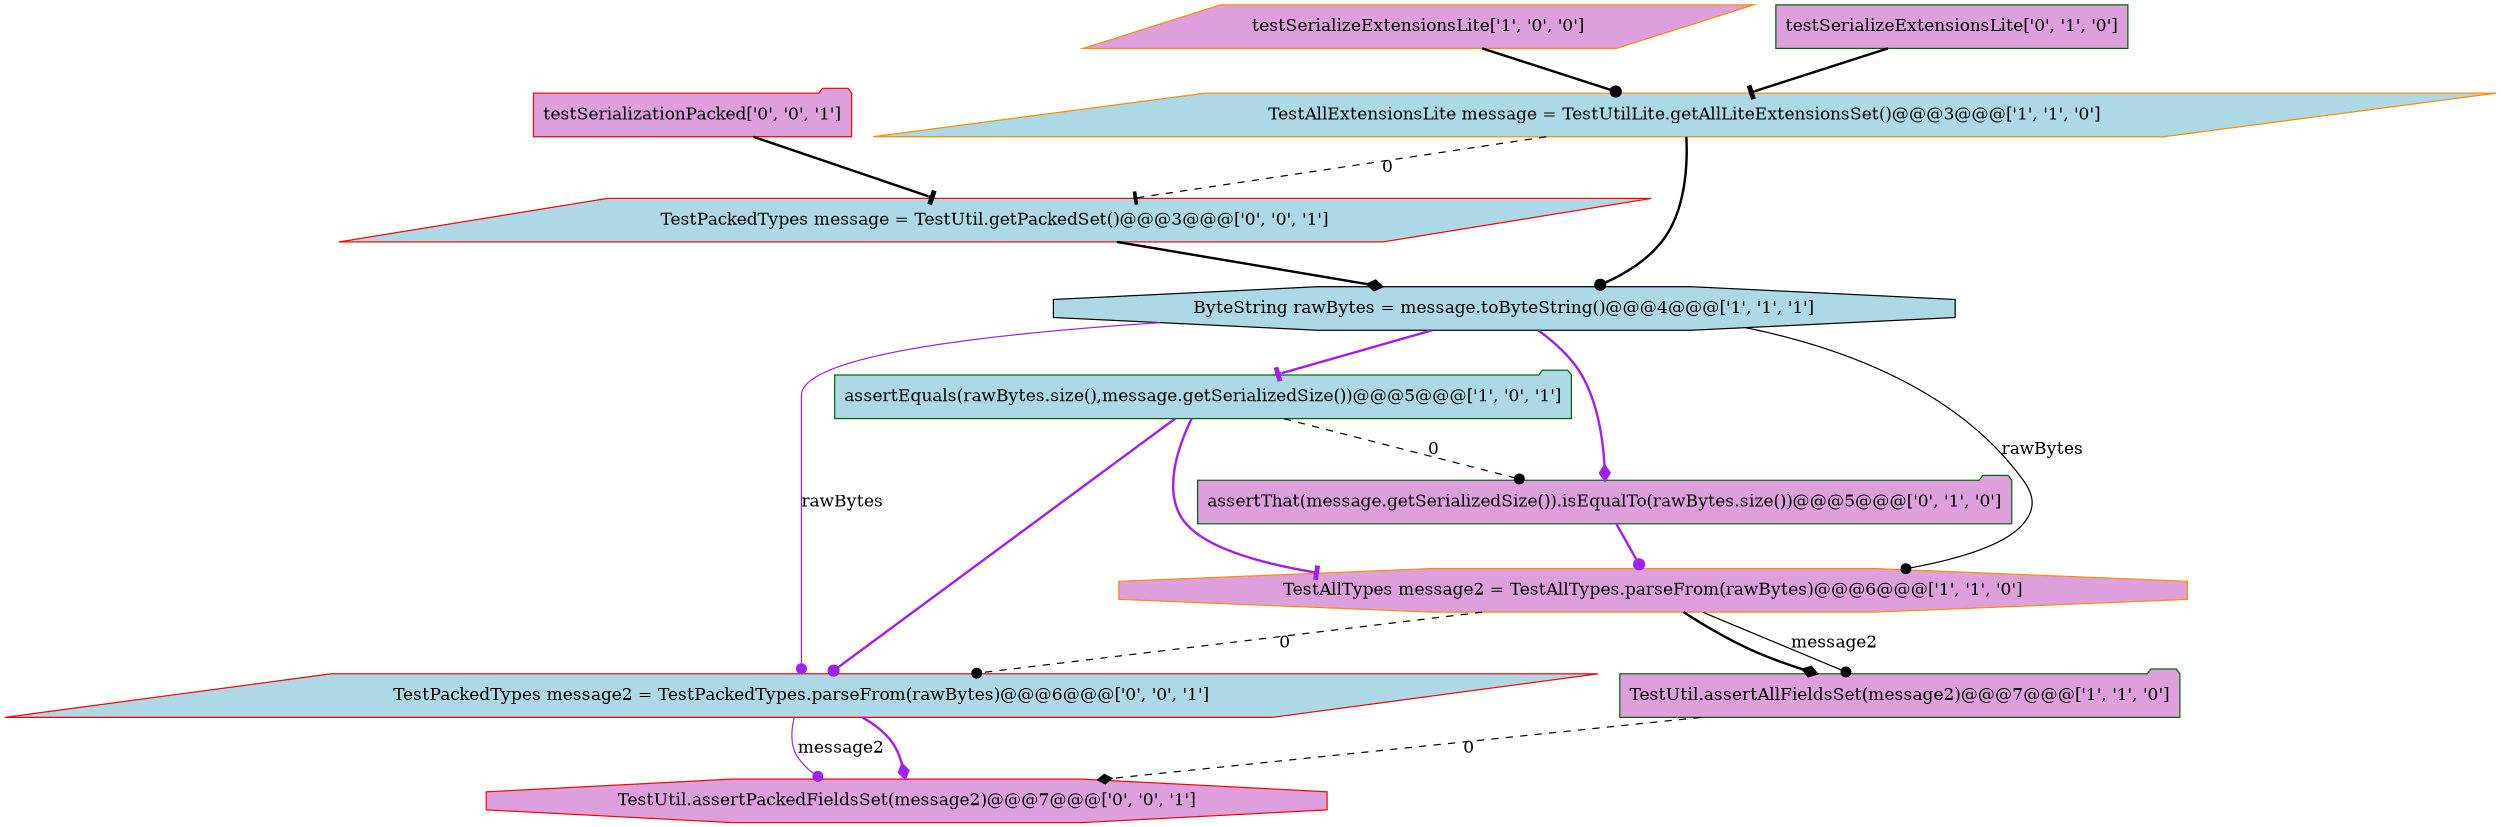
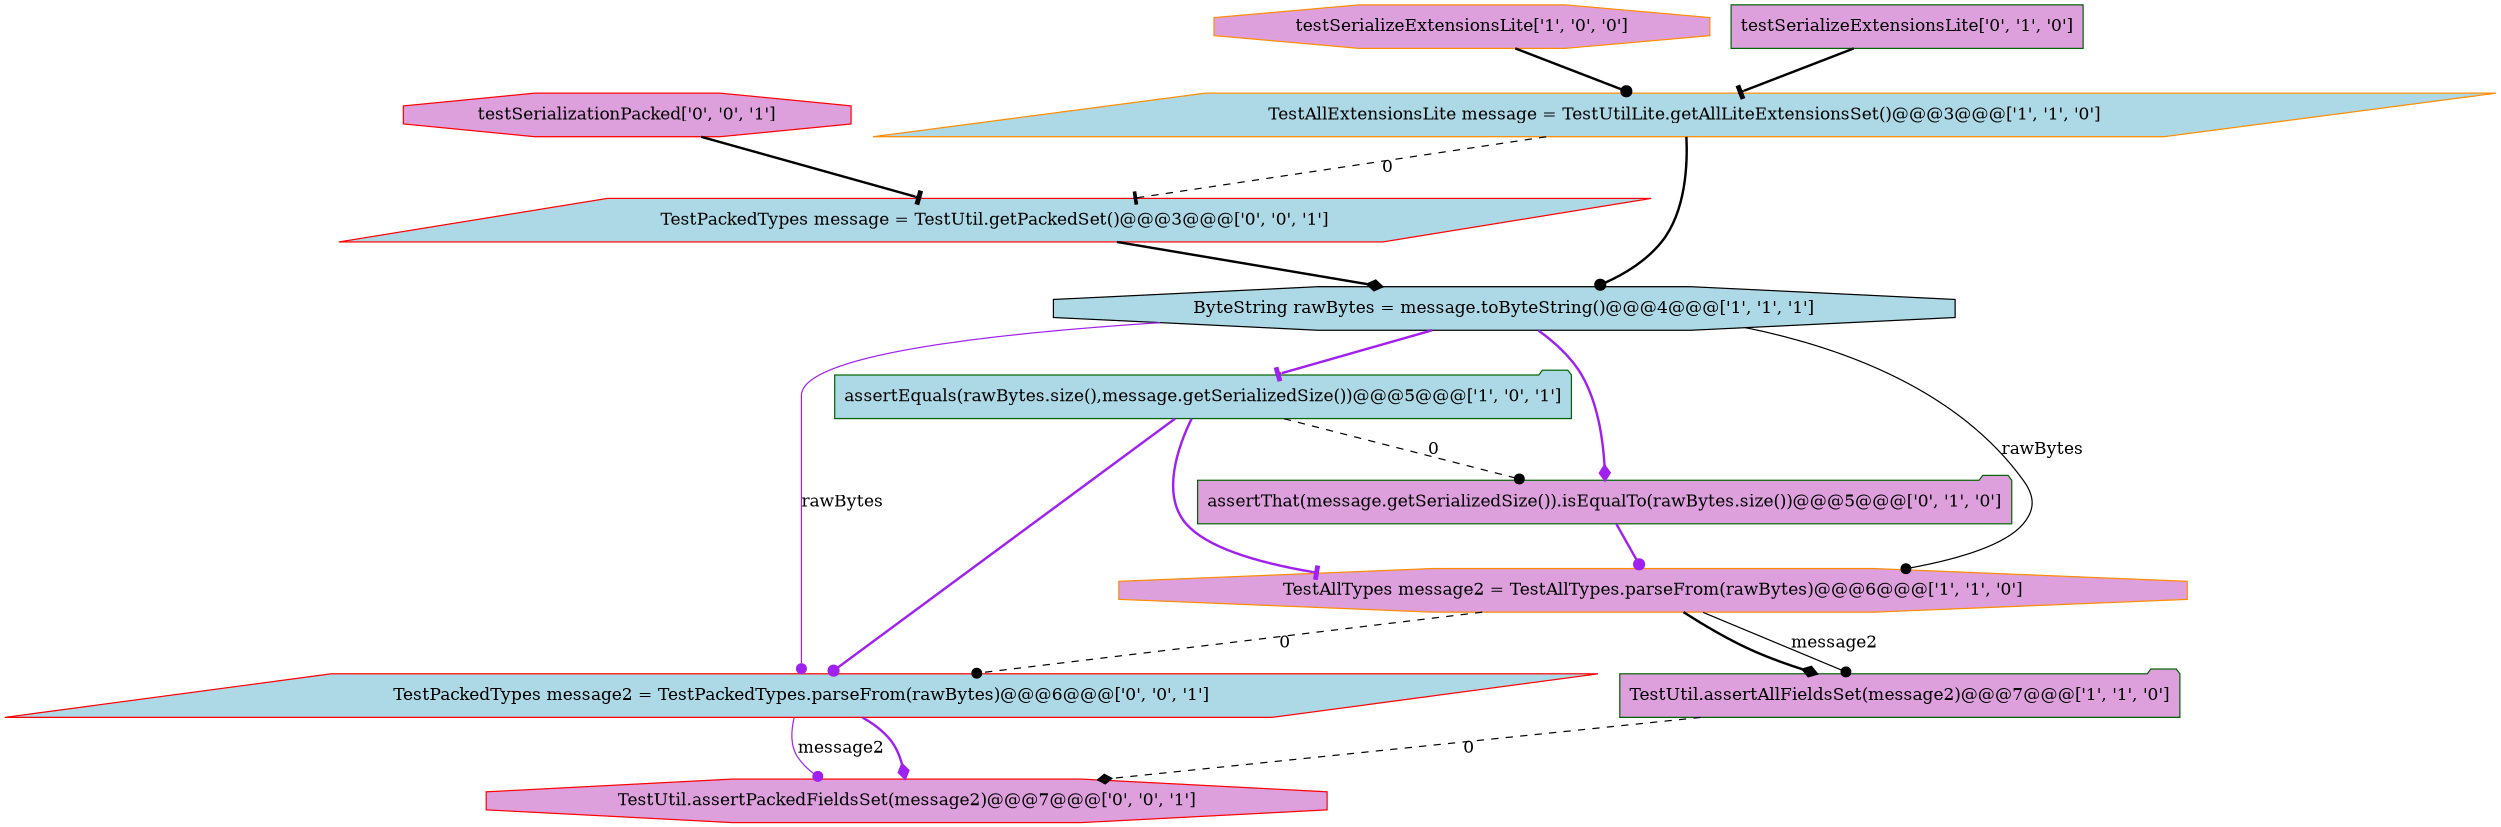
node "testSerializeExtensionsLite['1', '0', '0']": shape parallelogram -> octagon
node "testSerializationPacked['0', '0', '1']": shape folder -> octagon
